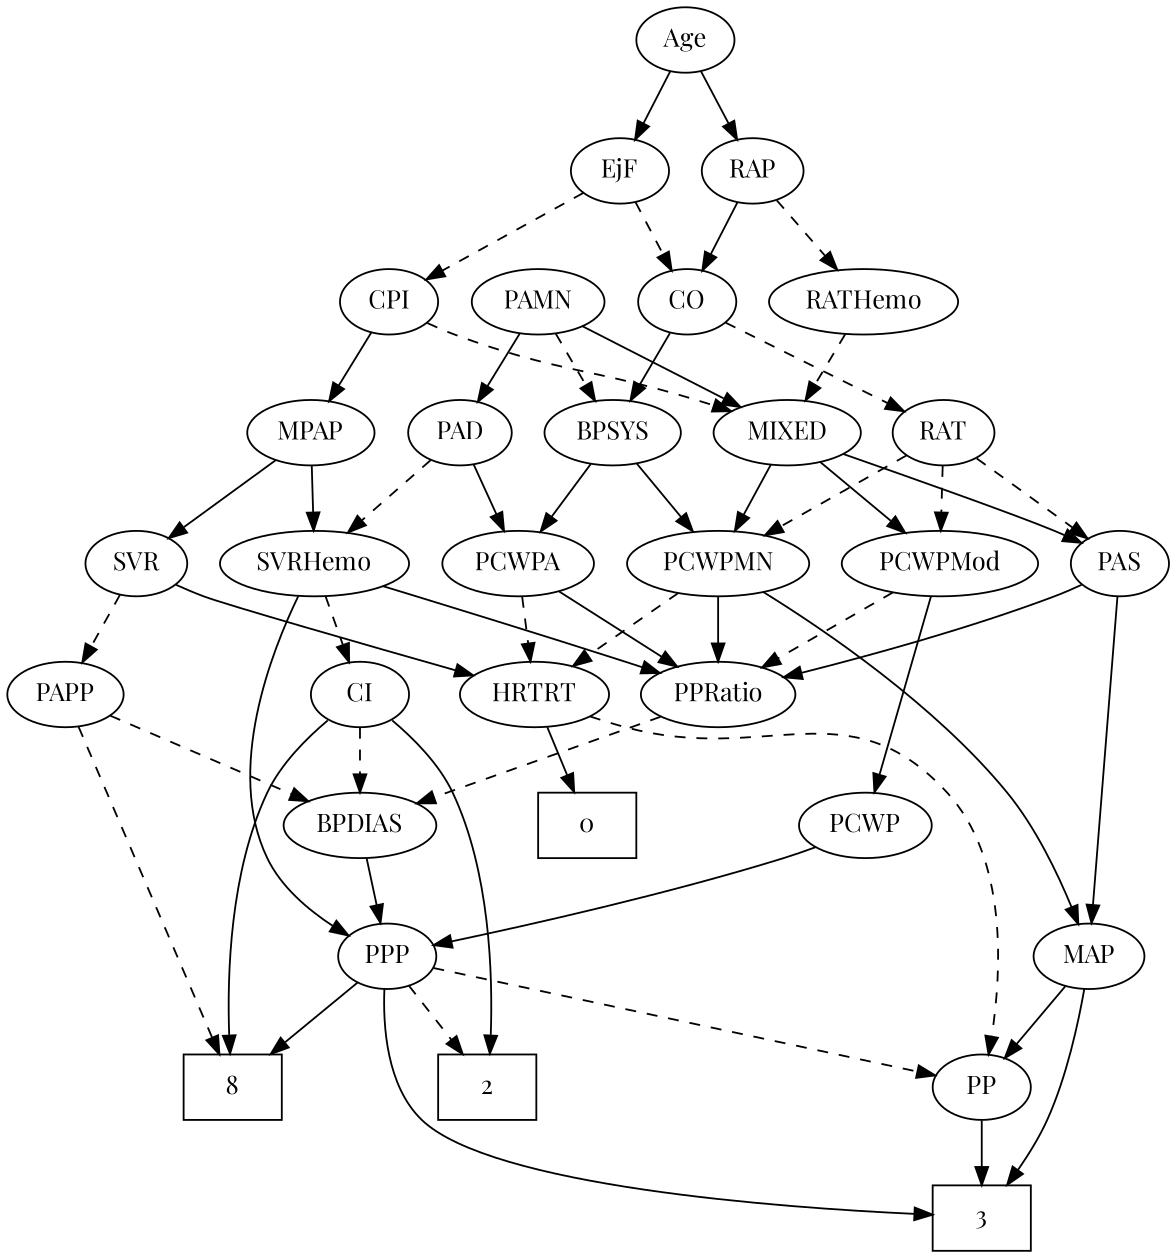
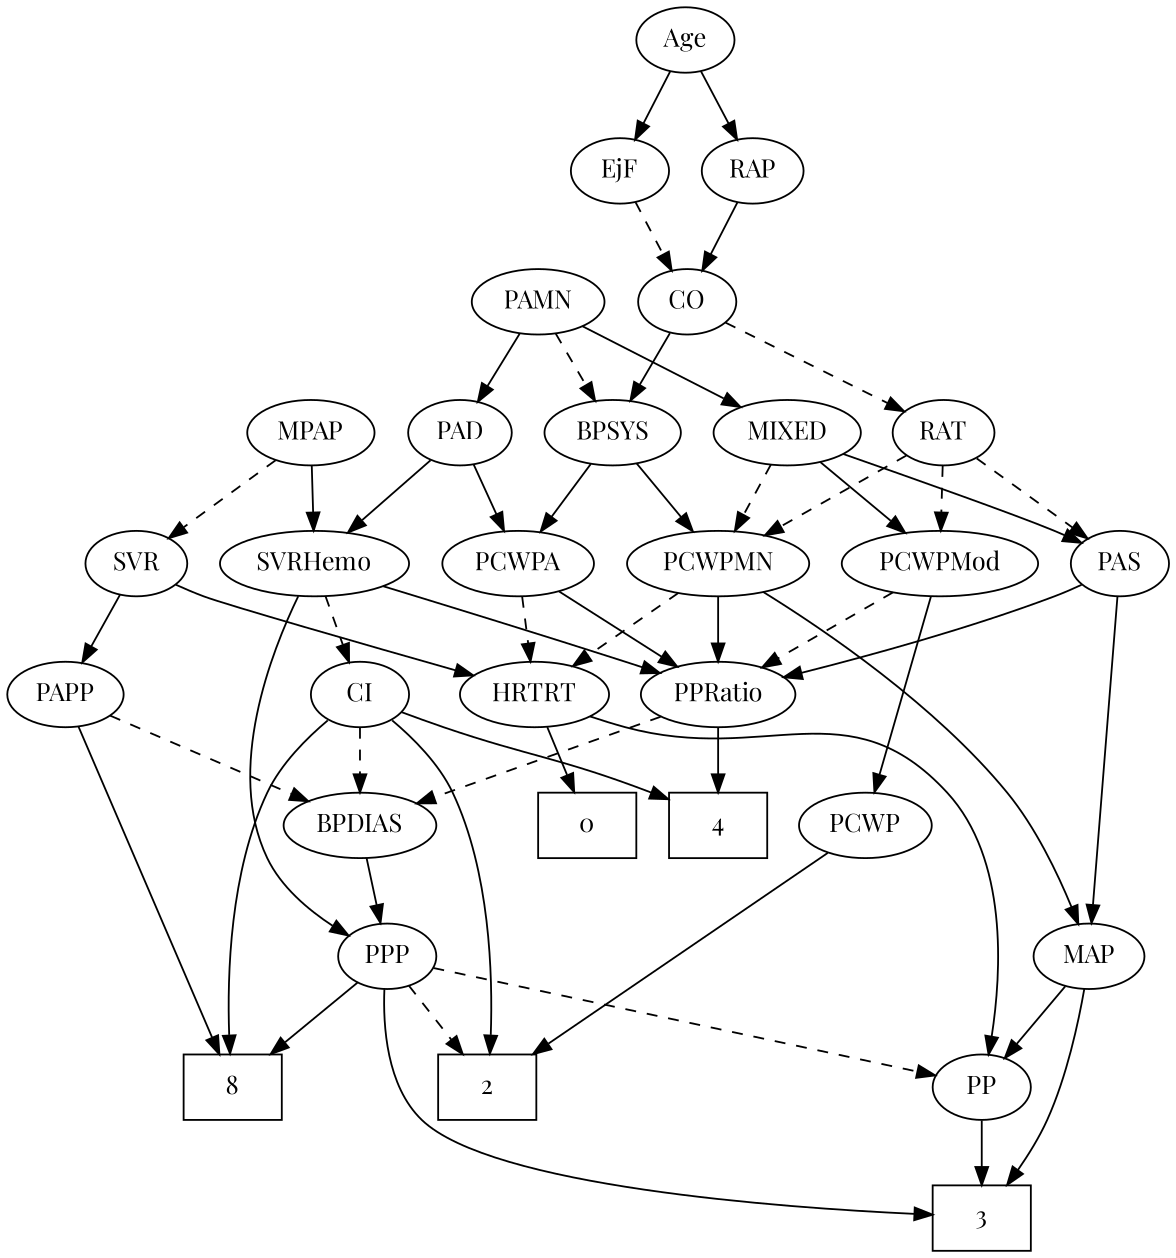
node "CPI": removed
node "RATHemo": removed
edge "PAD" -> "SVRHemo": style dashed -> solid
edge "MIXED" -> "PCWPMN": style solid -> dashed
edge "MPAP" -> "SVR": style solid -> dashed
edge "SVR" -> "PAPP": style dashed -> solid
edge "HRTRT" -> "PP": style dashed -> solid
node "4": added
edge "PAPP" -> "8": style dashed -> solid
edge "PCWP" -> "PPP": now "PCWP" -> "2"
